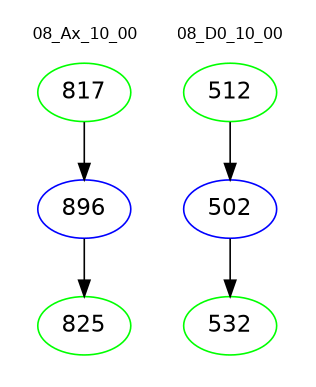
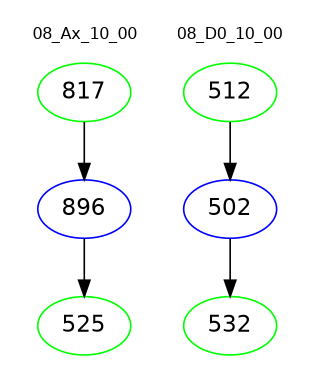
node "825": label "825" -> "525"
